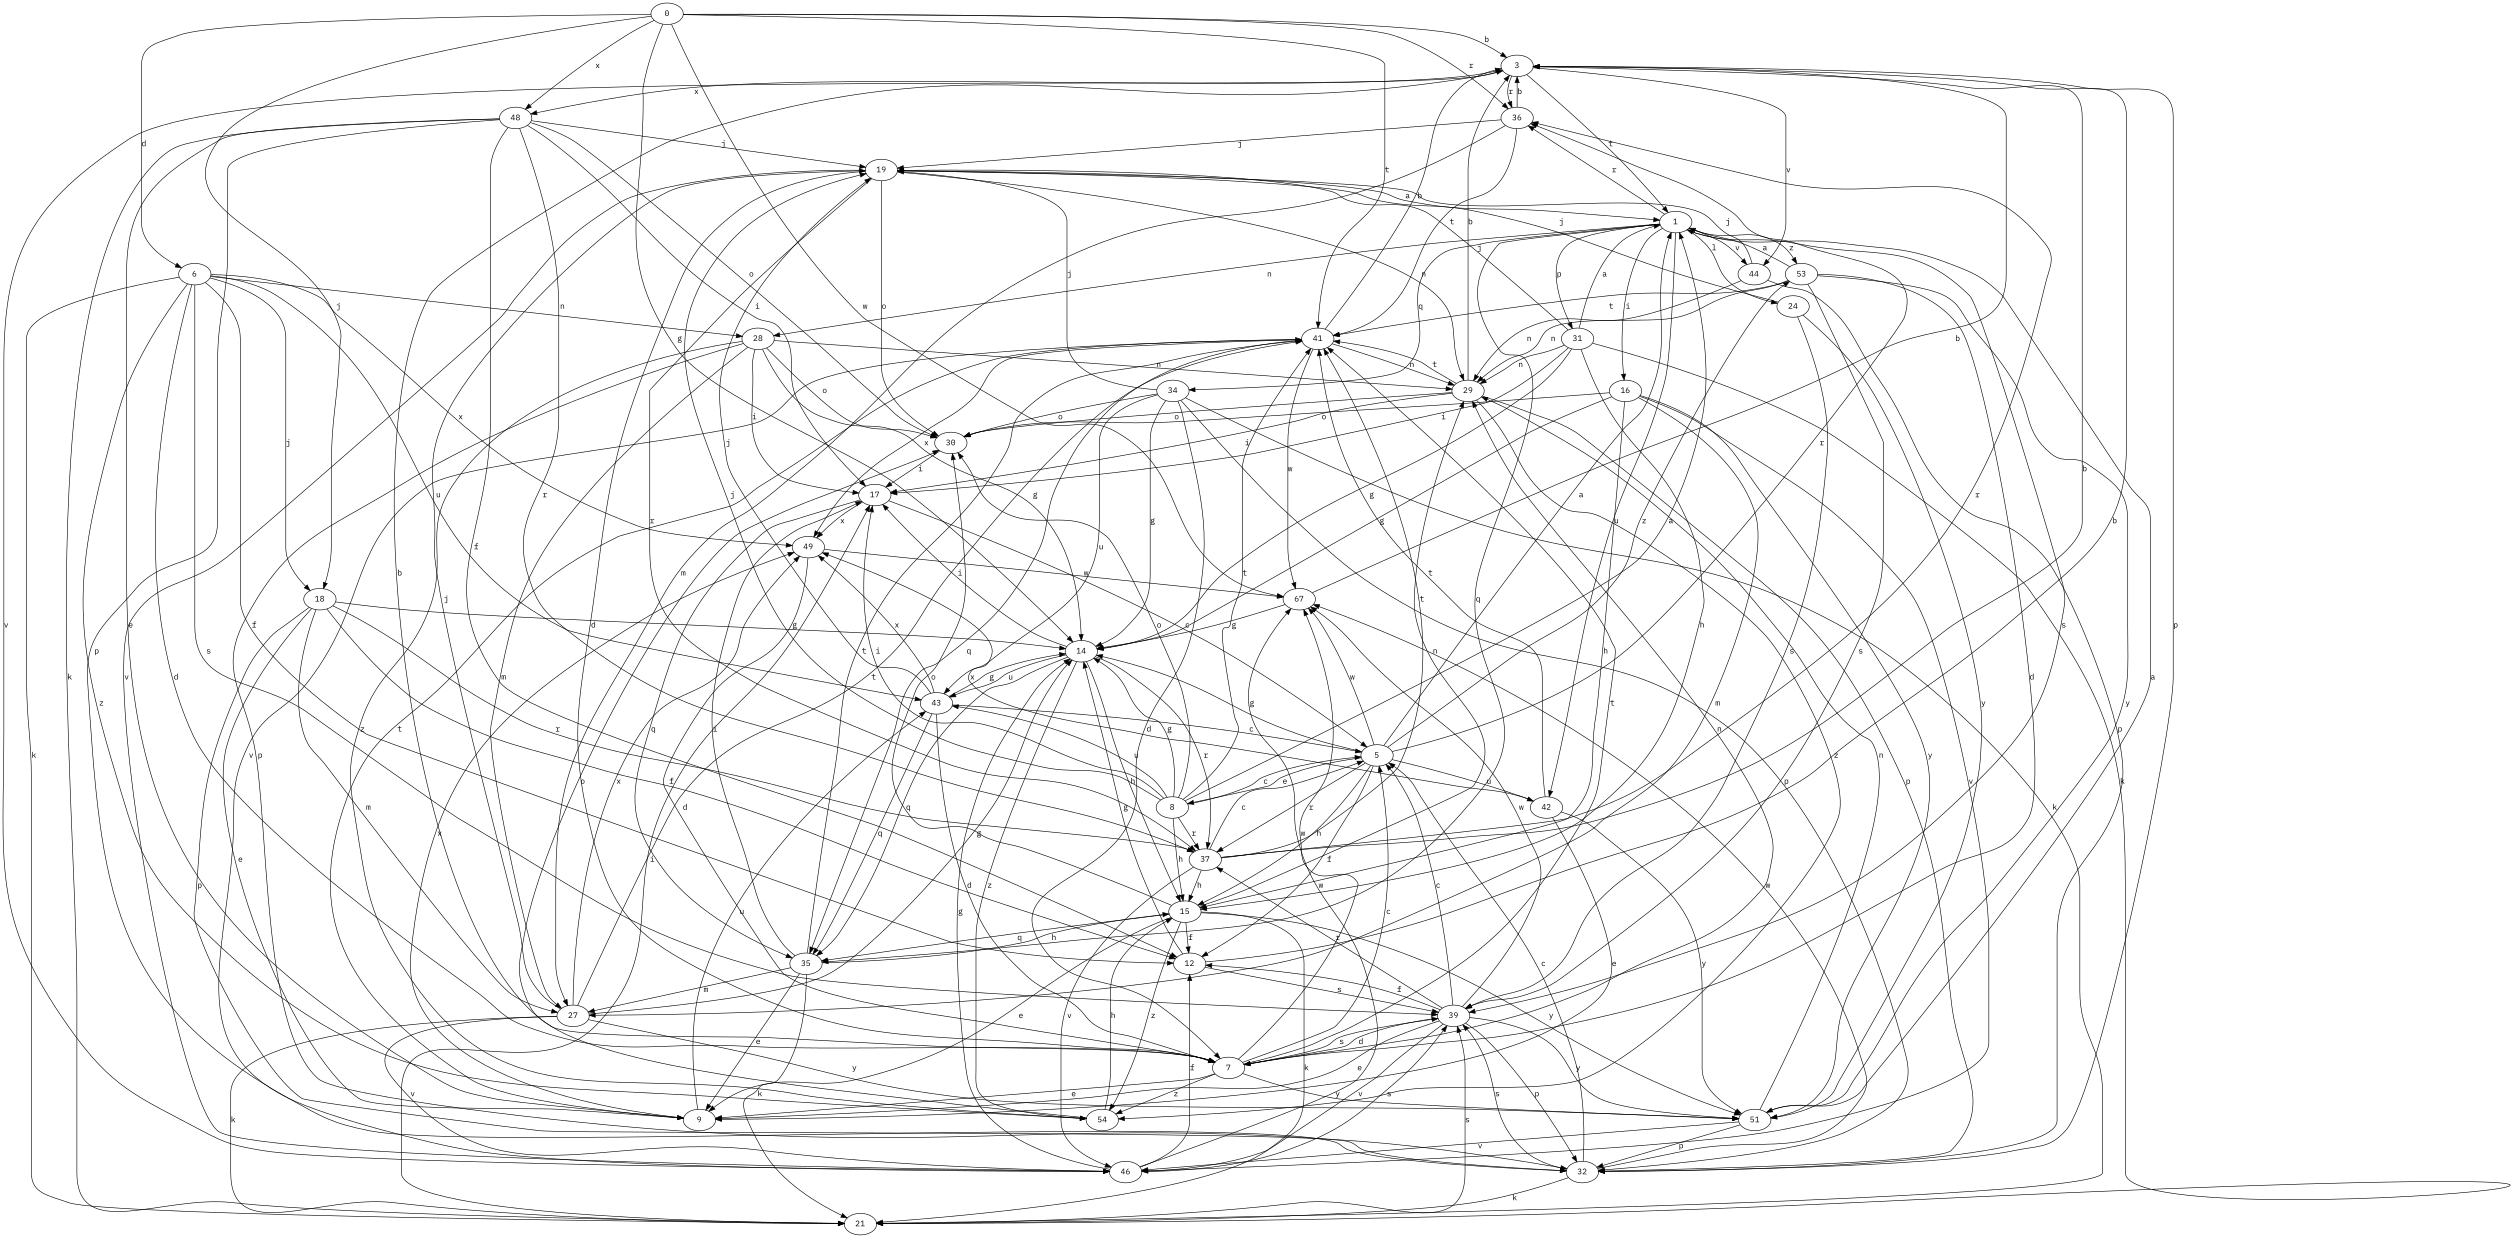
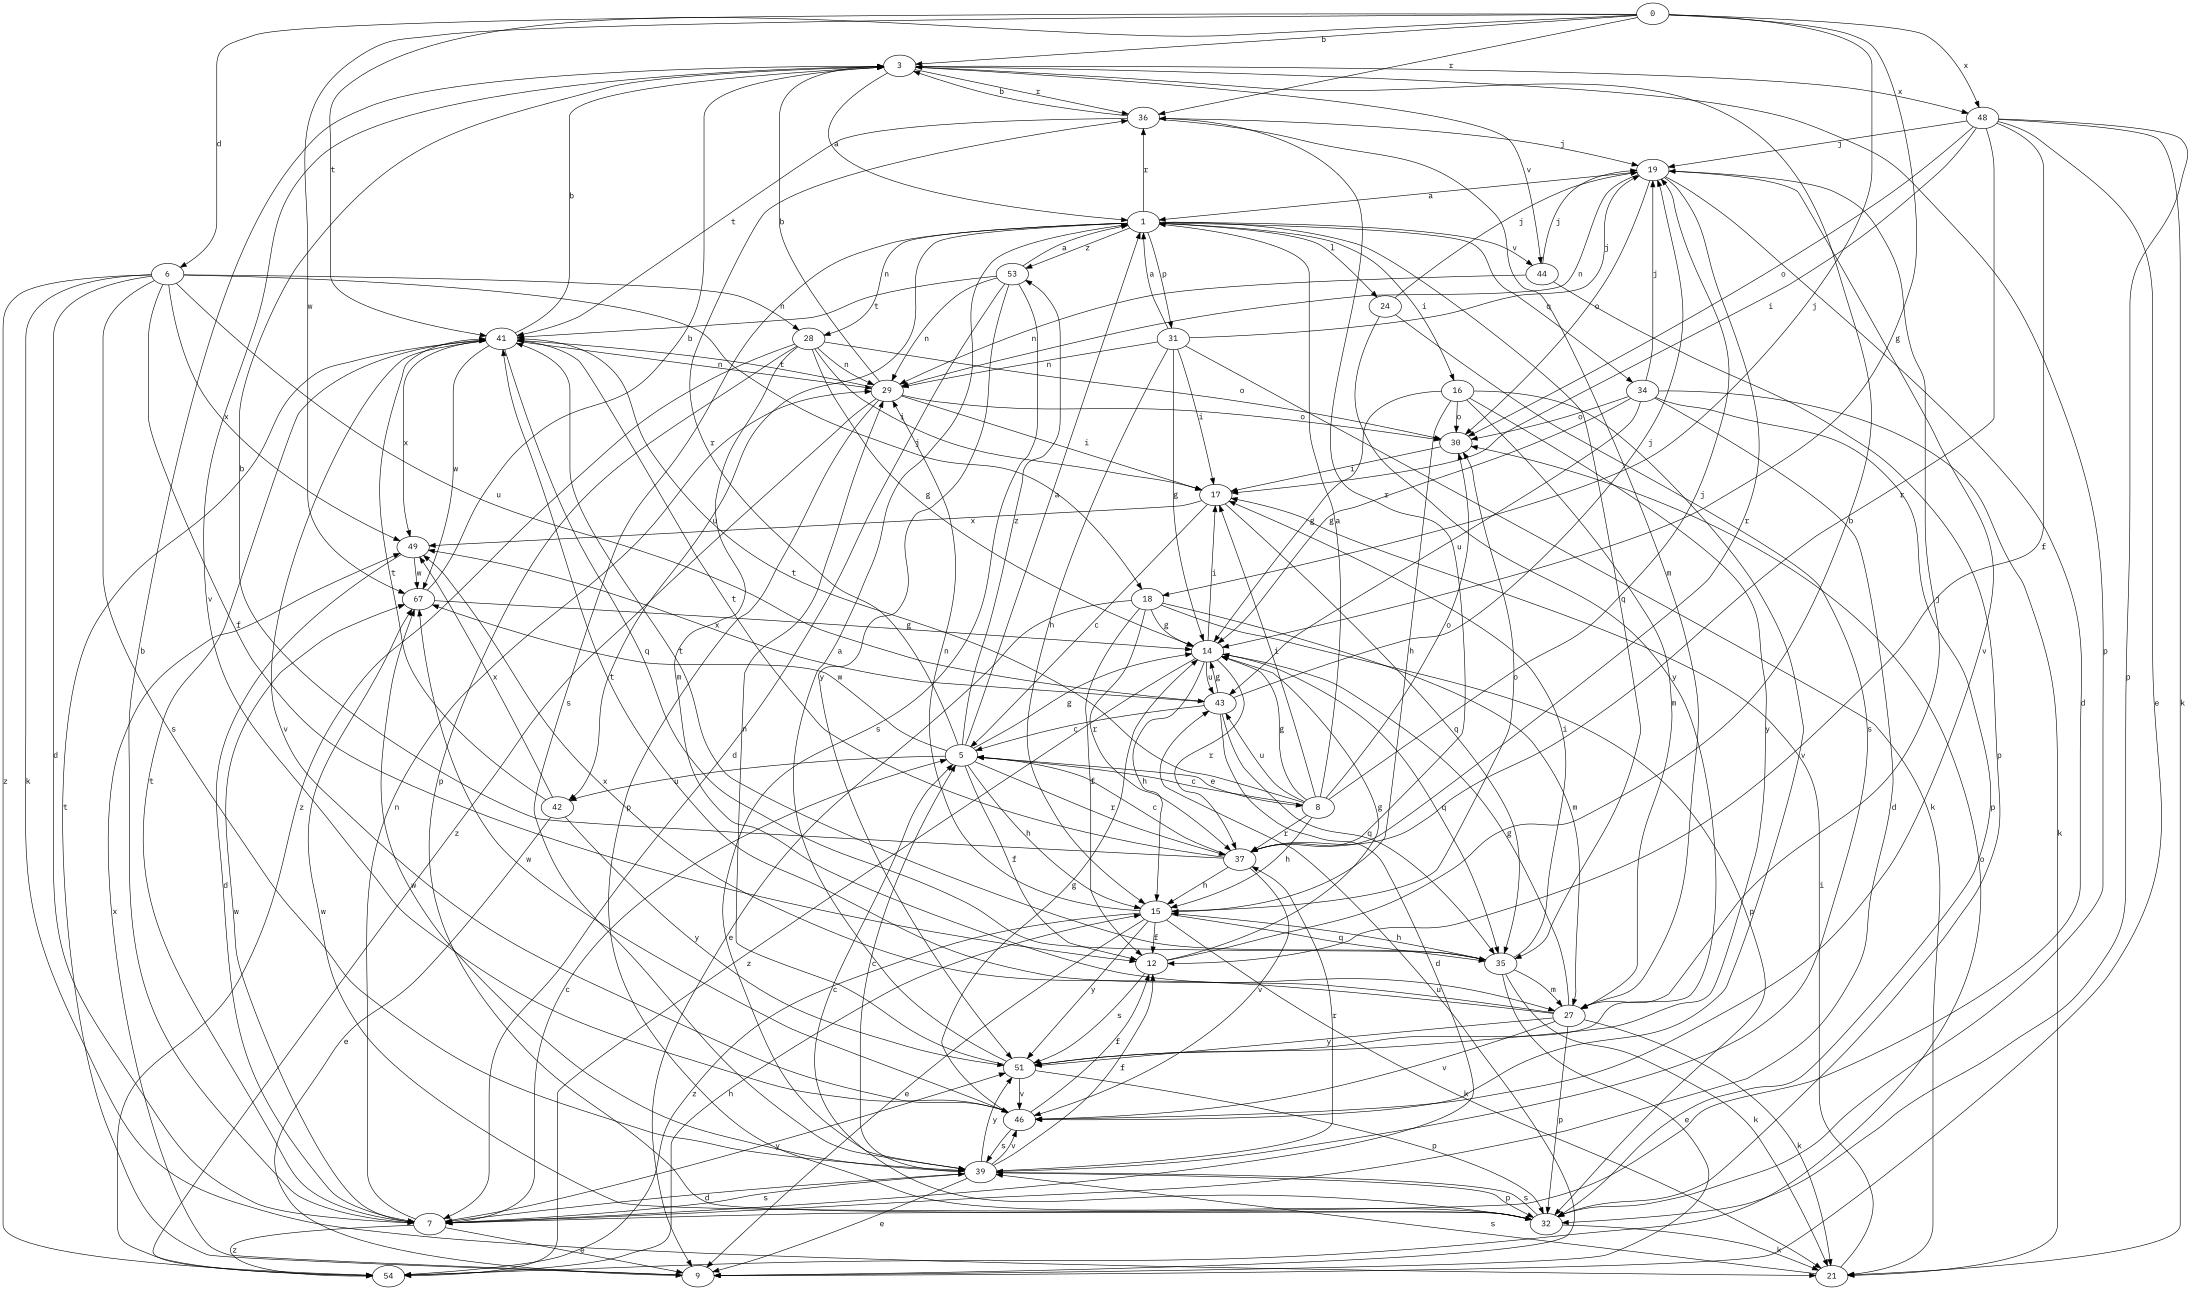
edge "3" -> "1": label "t" -> "a"
edge "12" -> "39": now "12" -> "51"
edge "27" -> "32": added, label "p"
